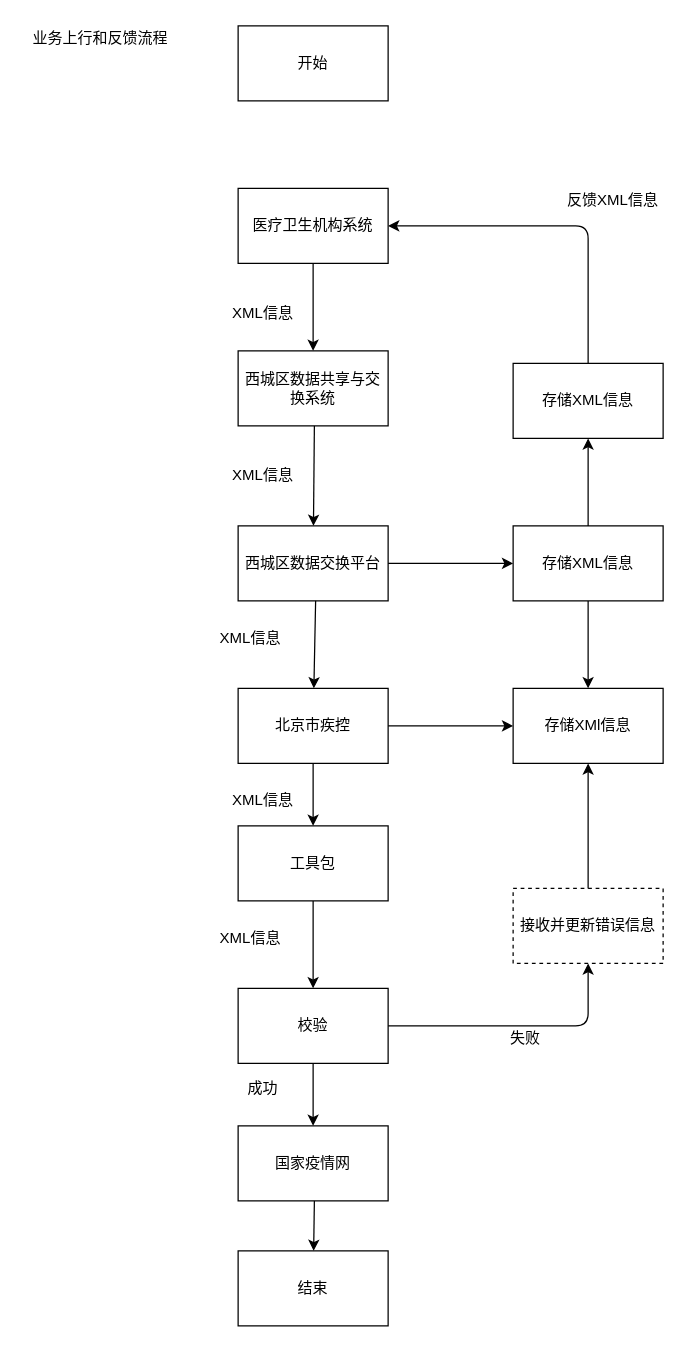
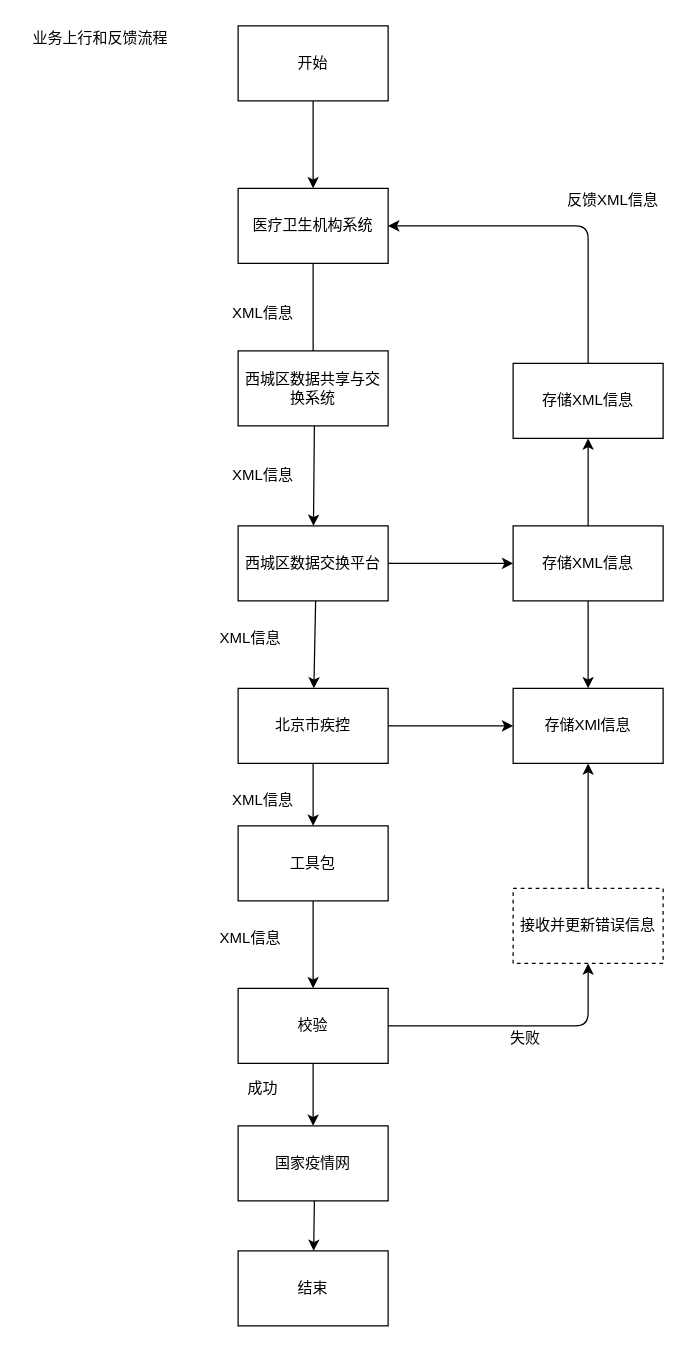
edge "开始" -> "医疗卫生机构系统": added
edge "医疗卫生机构系统" -> "西城区数据共享与交换系统": arrowhead classic -> none
